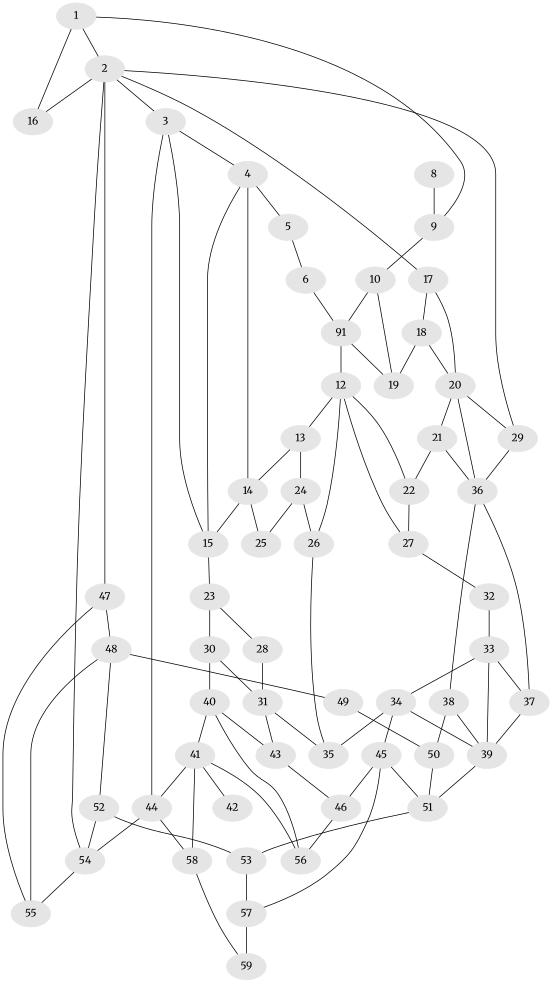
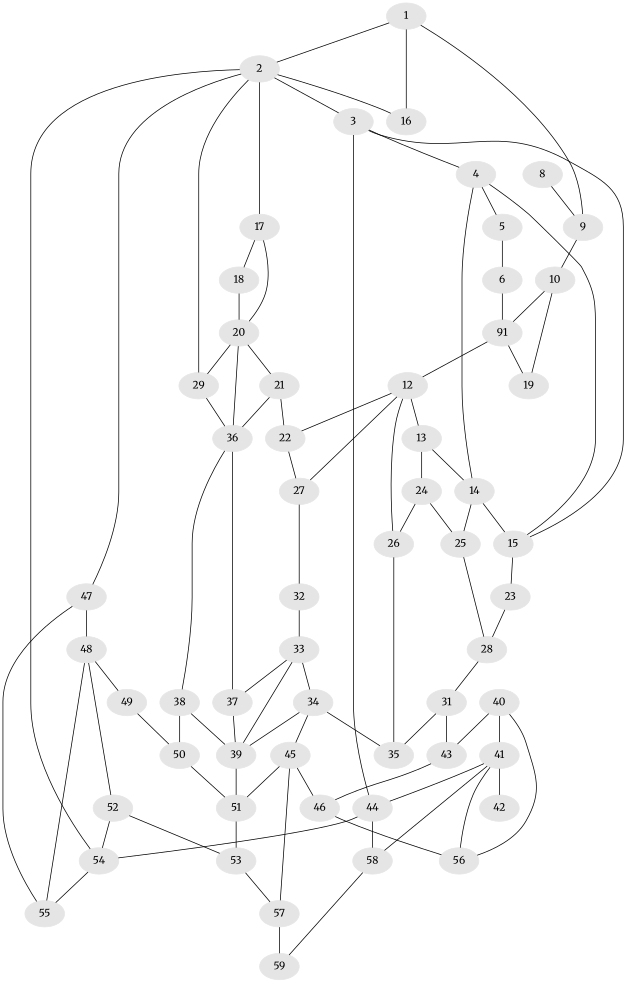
edge "18" -- "19": removed
edge "25" -- "28": added
node "30": removed
